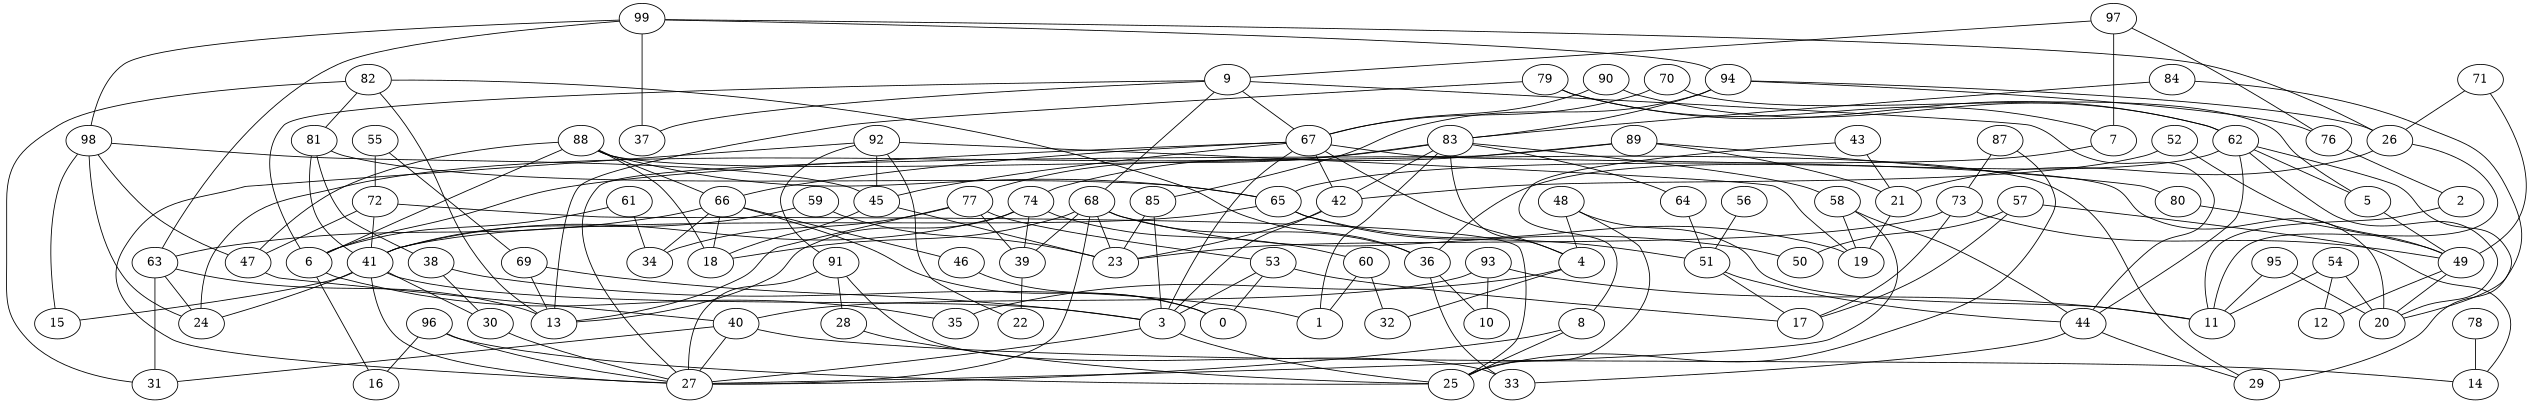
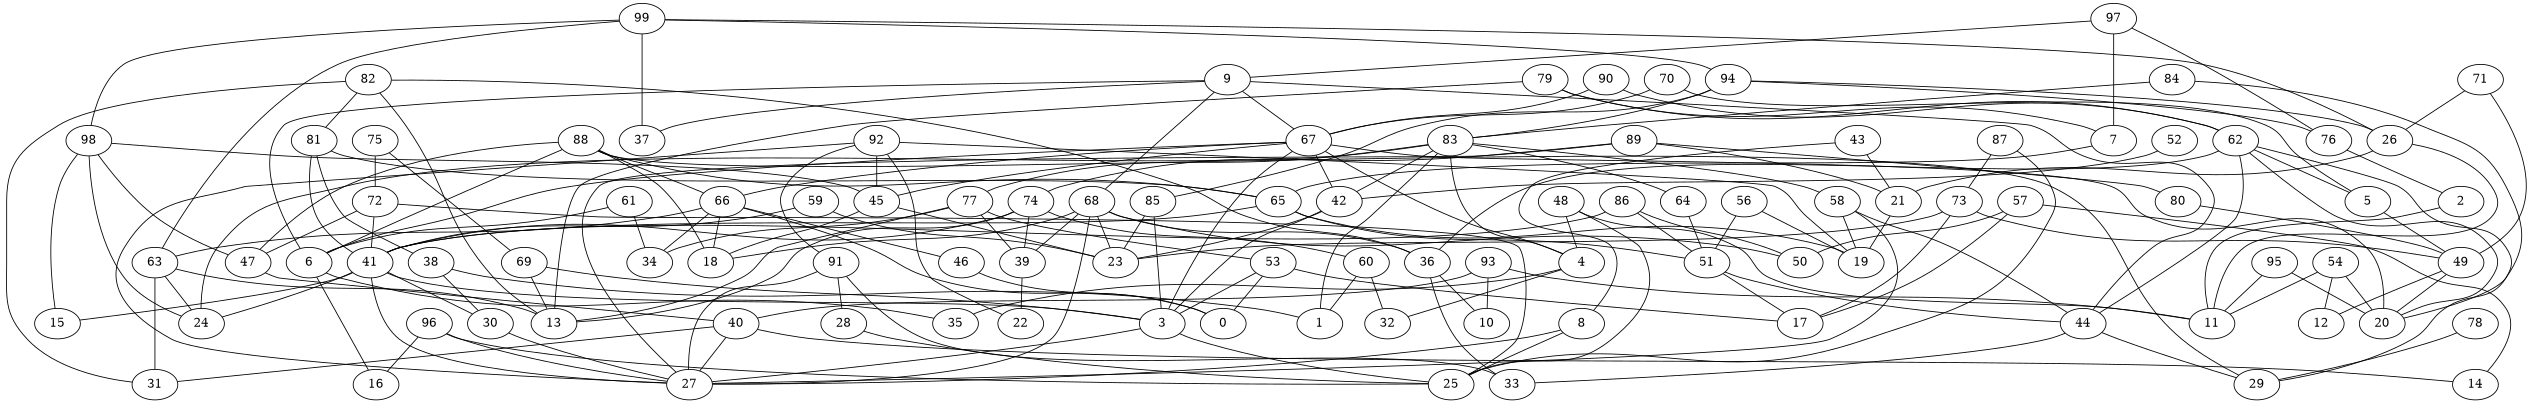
node "55": label "55" -> "75"
node "86": added
edge "52" -- "49": removed
edge "56" -- "19": added
edge "78" -- "14": now "78" -- "29"
